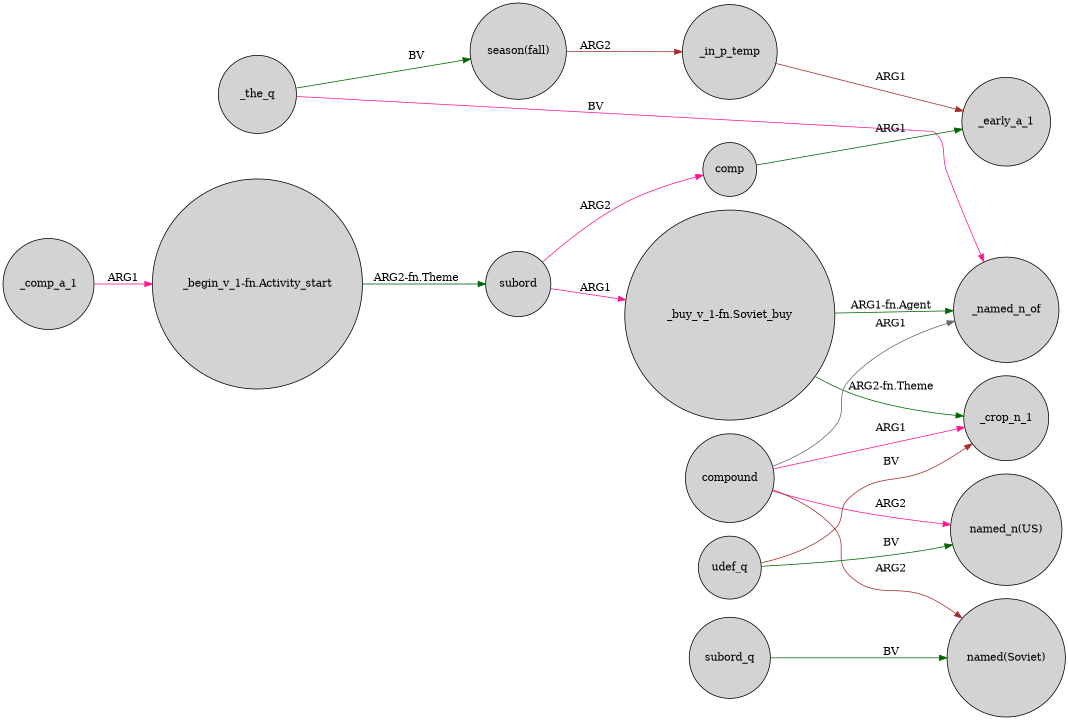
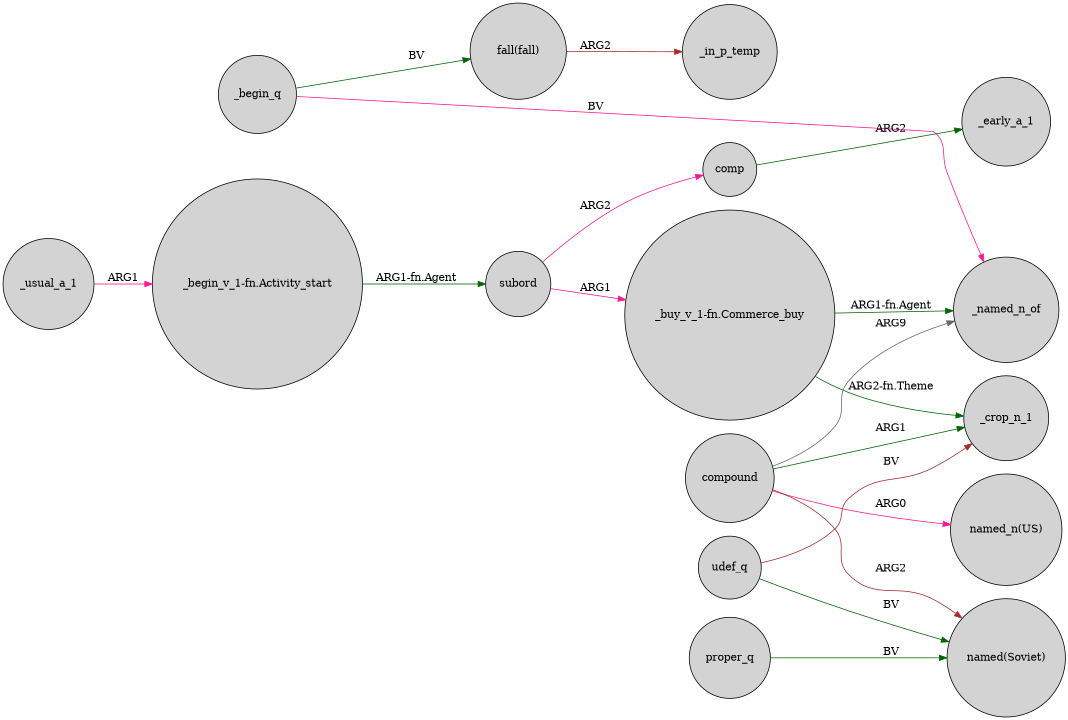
node "season(fall)": label "season(fall)" -> "fall(fall)"
edge "_in_p_temp" -> "_early_a_1": removed, label "ARG1"
node "_the_q": label "_the_q" -> "_begin_q"
edge "comp" -> "_early_a_1": label "ARG1" -> "ARG2"
edge "_begin_v_1-fn.Activity_start" -> "subord": label "ARG2-fn.Theme" -> "ARG1-fn.Agent"
node "_comp_a_1": label "_comp_a_1" -> "_usual_a_1"
node "_buy_v_1-fn.Soviet_buy": label "_buy_v_1-fn.Soviet_buy" -> "_buy_v_1-fn.Commerce_buy"
edge "compound" -> "_named_n_of": label "ARG1" -> "ARG9"
edge "compound" -> "_crop_n_1": color deeppink -> darkgreen
edge "compound" -> "named_n(US)": label "ARG2" -> "ARG0"
edge "udef_q" -> "named_n(US)": now "udef_q" -> "named(Soviet)"
node "subord_q": label "subord_q" -> "proper_q"
